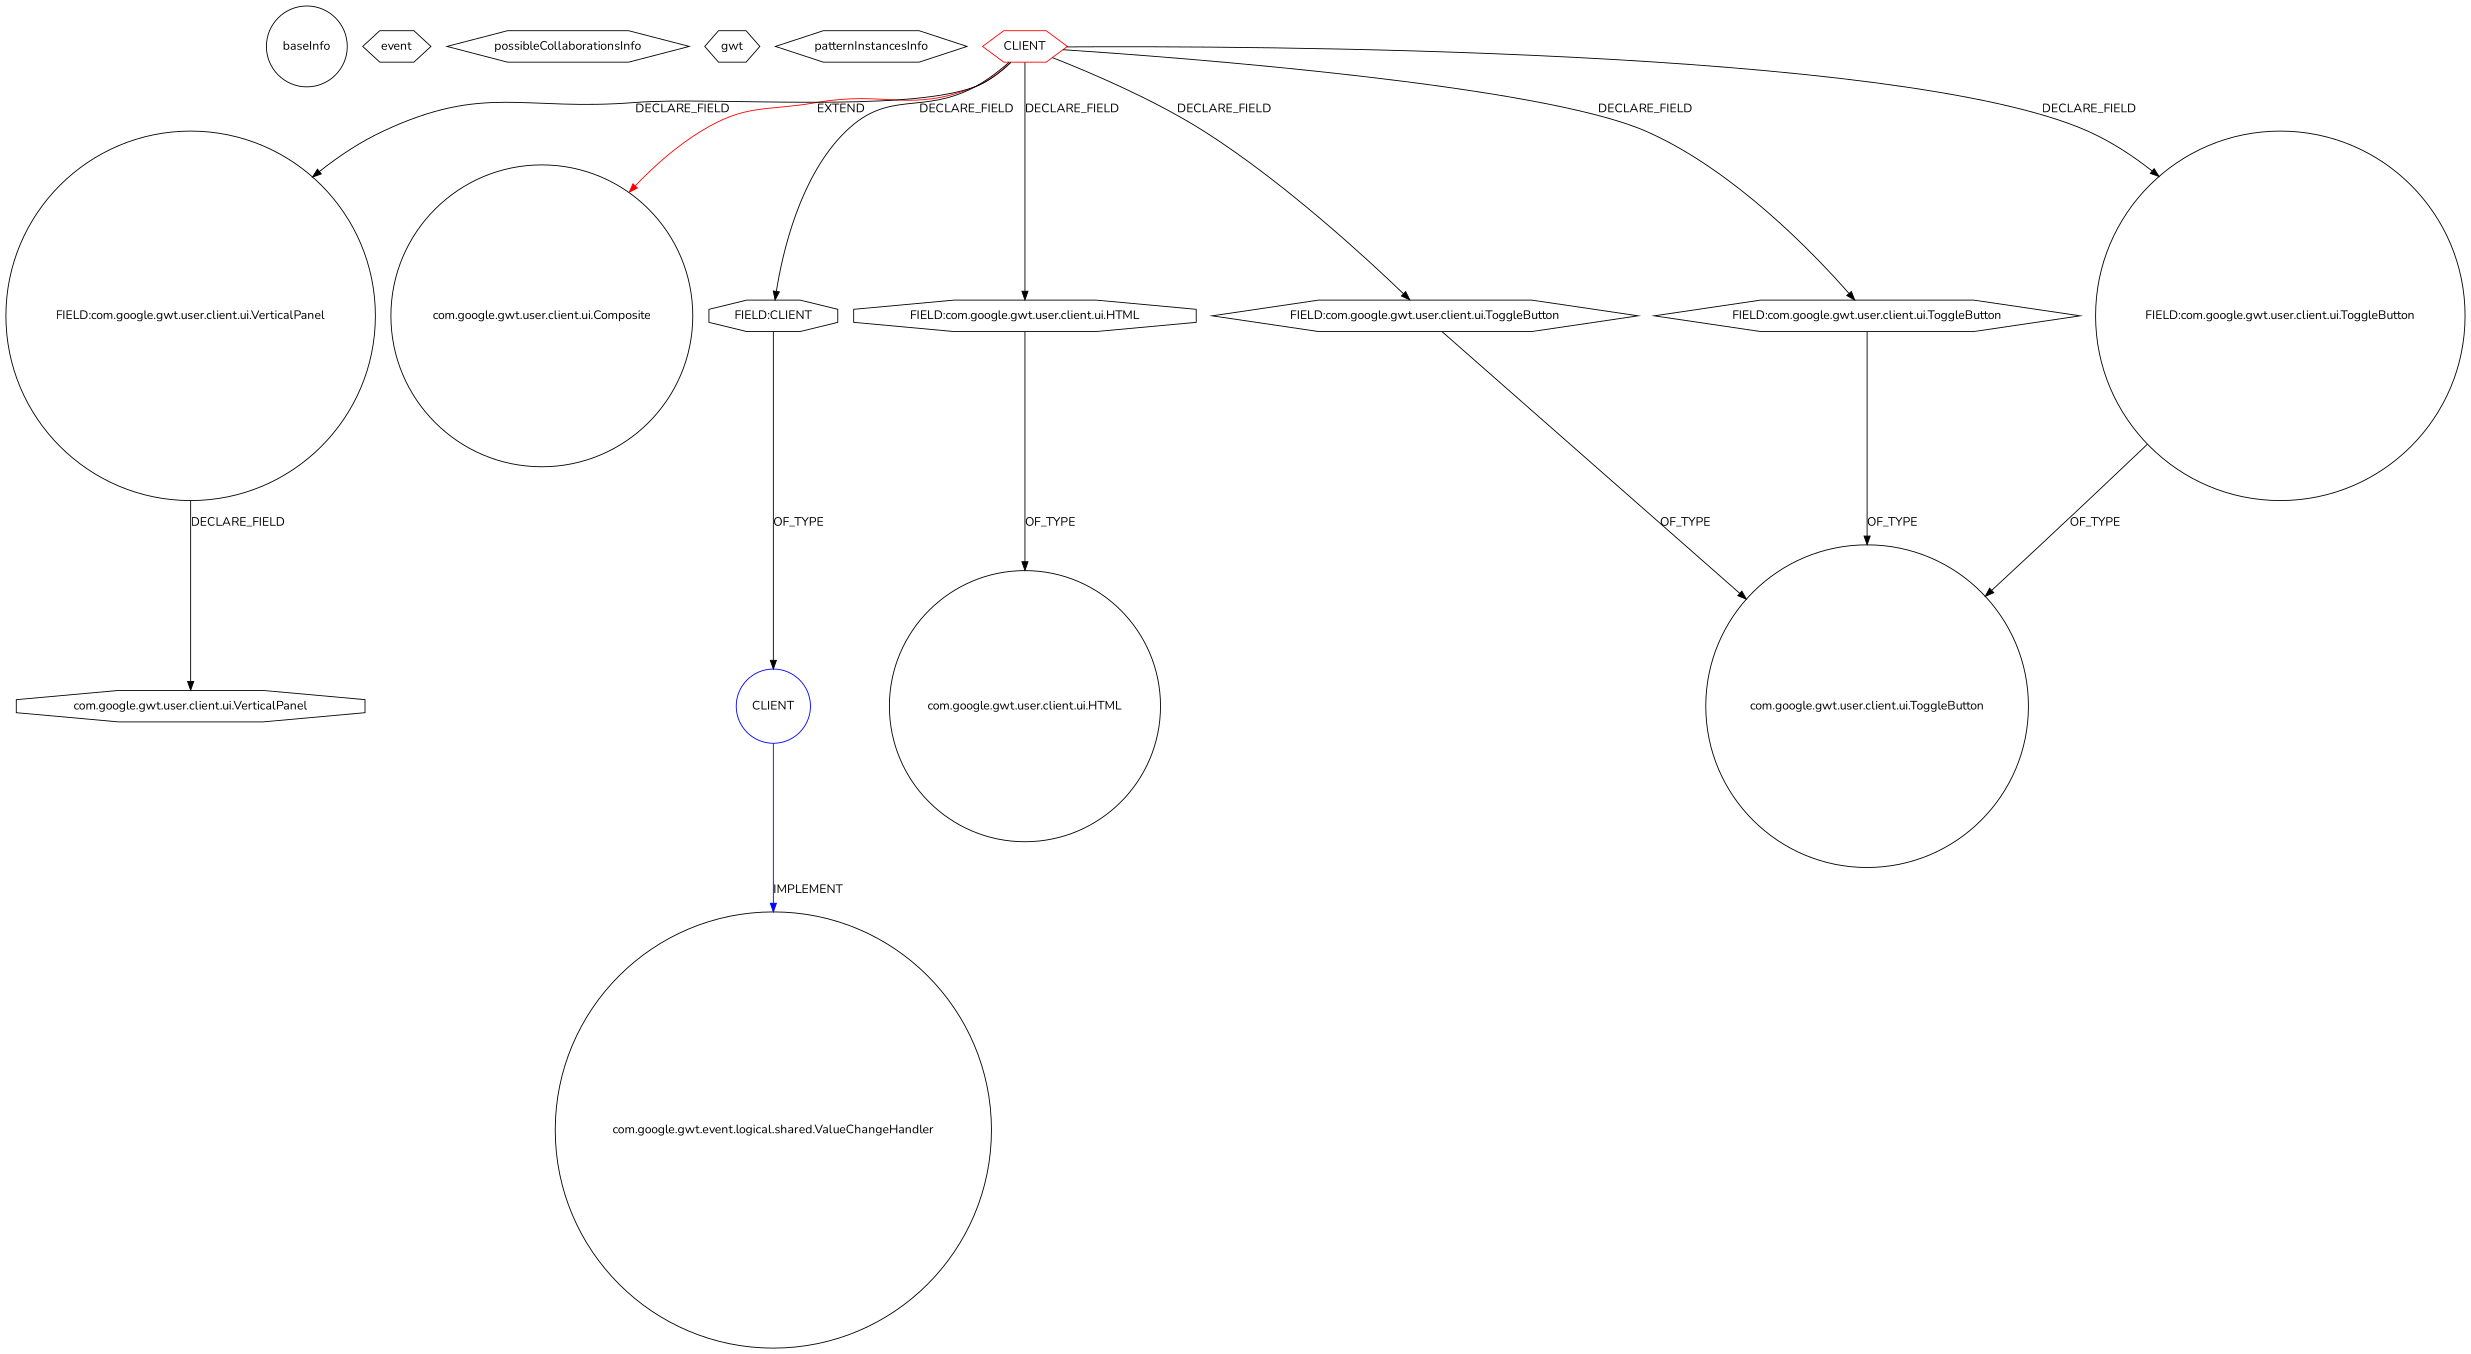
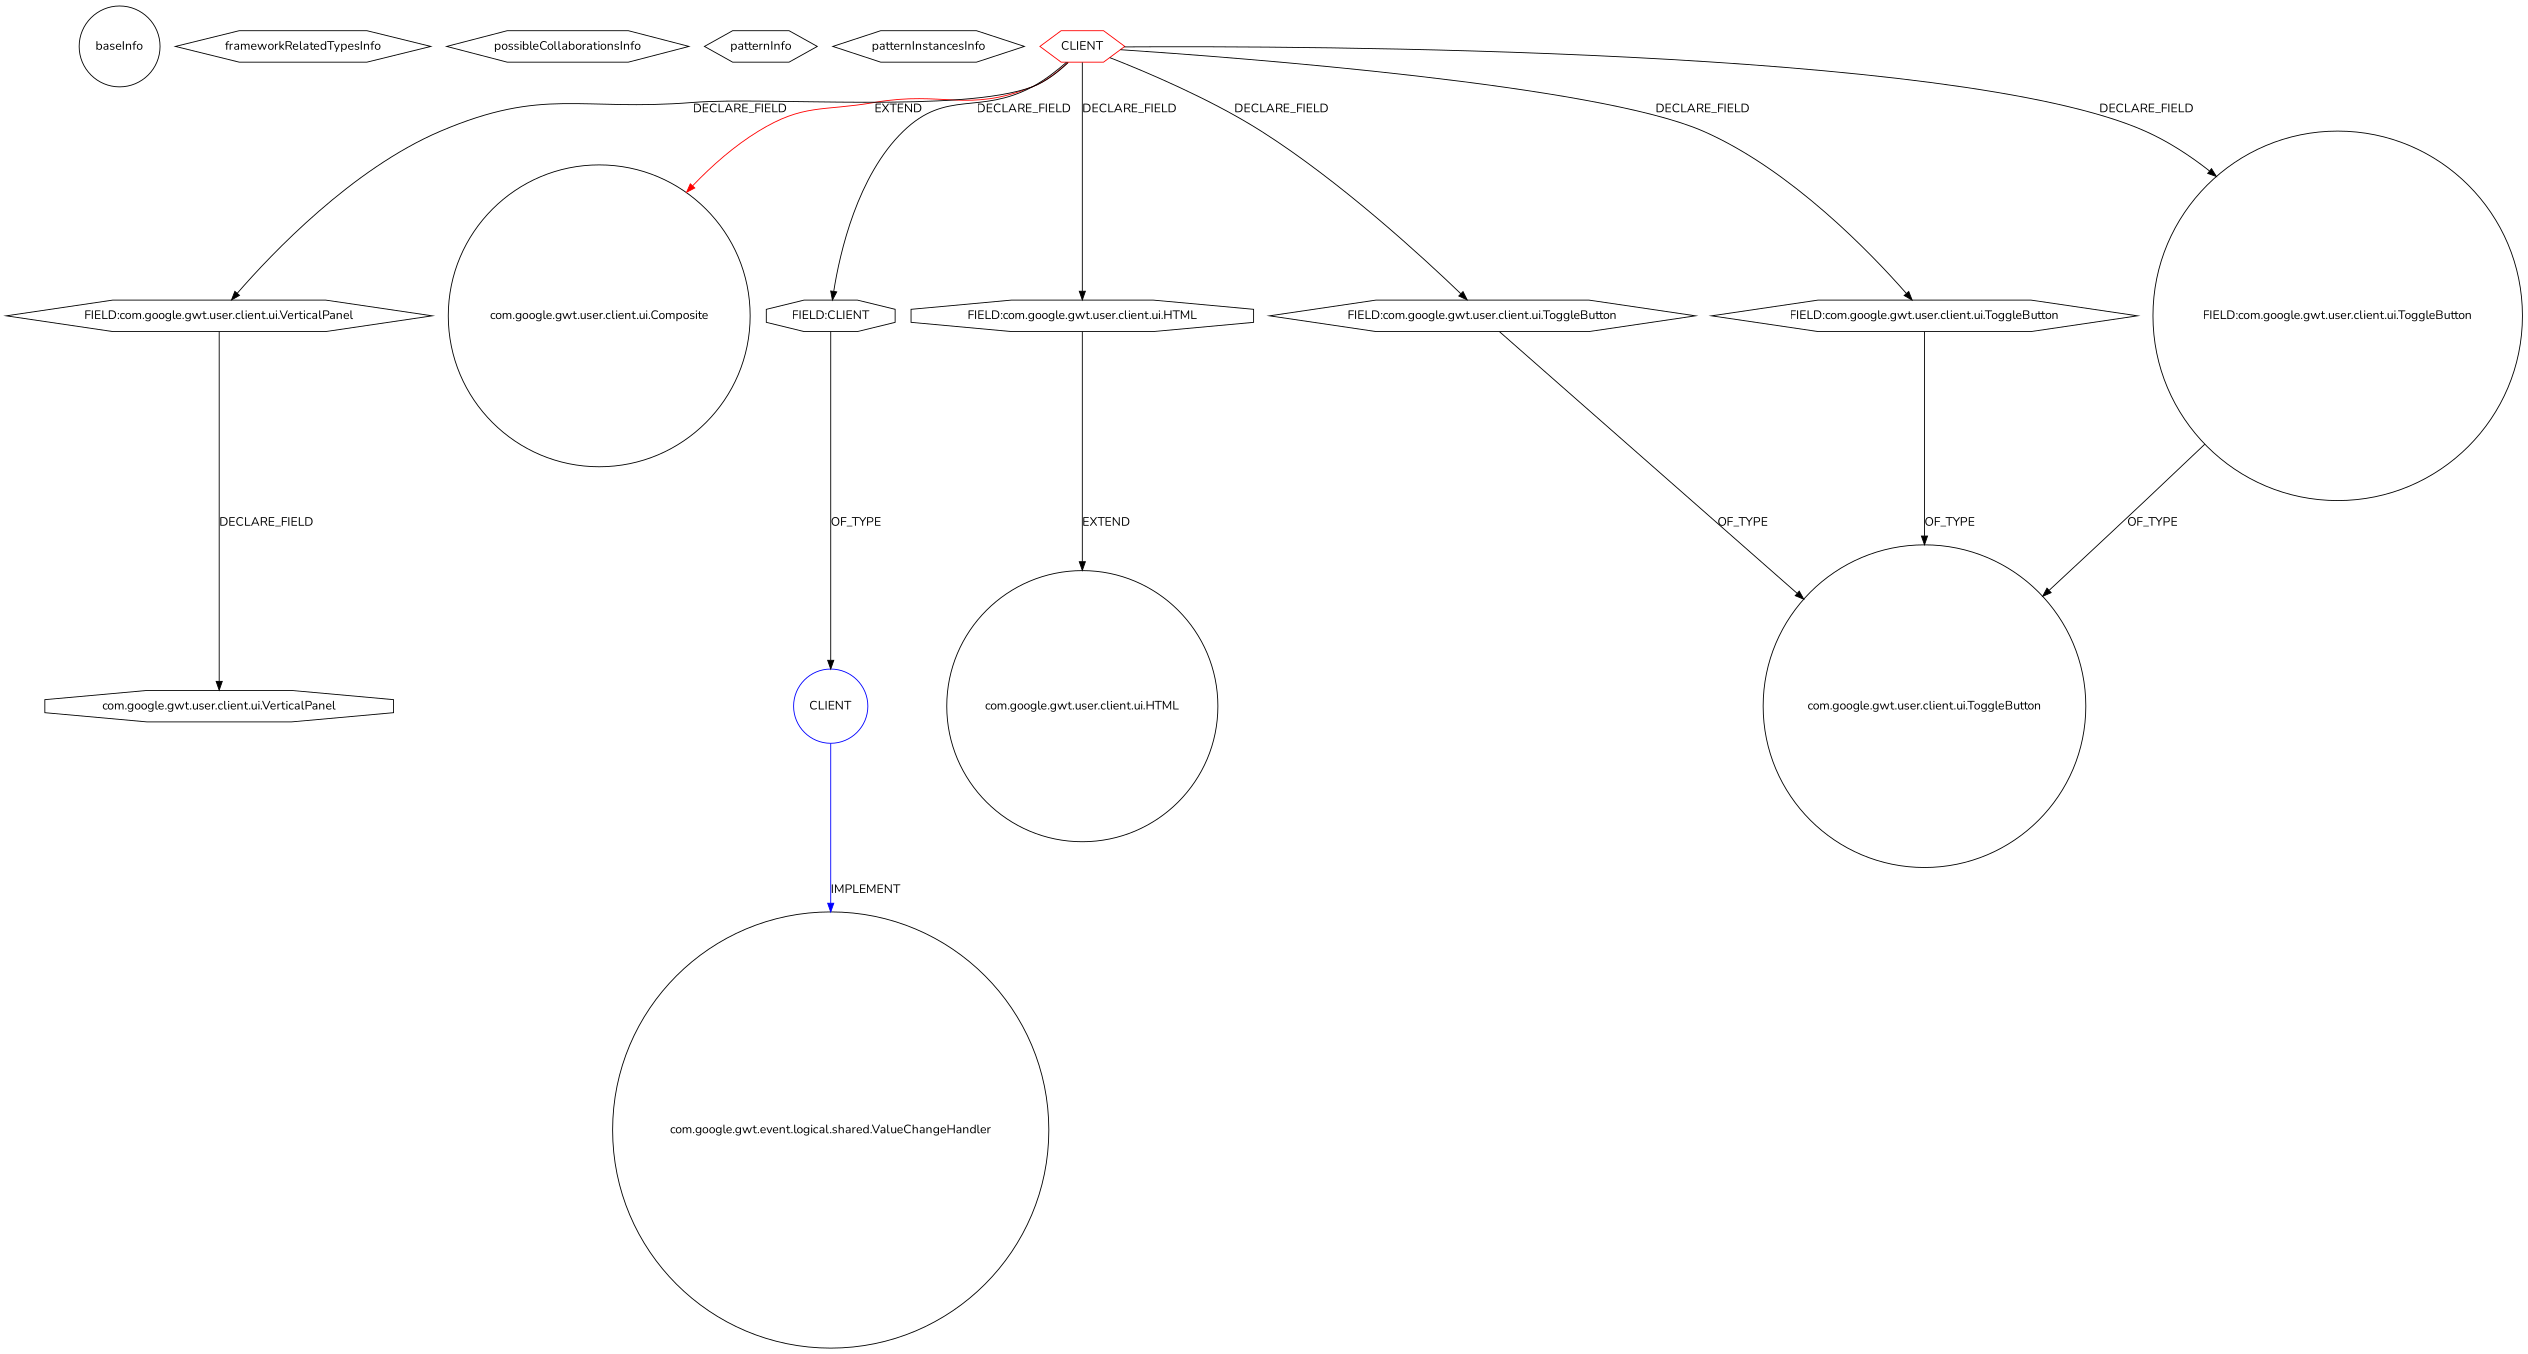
node "event": label "event" -> "frameworkRelatedTypesInfo"
node "gwt": label "gwt" -> "patternInfo"
node "FIELD:com.google.gwt.user.client.ui.VerticalPanel": shape circle -> hexagon
edge "FIELD:com.google.gwt.user.client.ui.HTML" -> "com.google.gwt.user.client.ui.HTML": label "OF_TYPE" -> "EXTEND"
